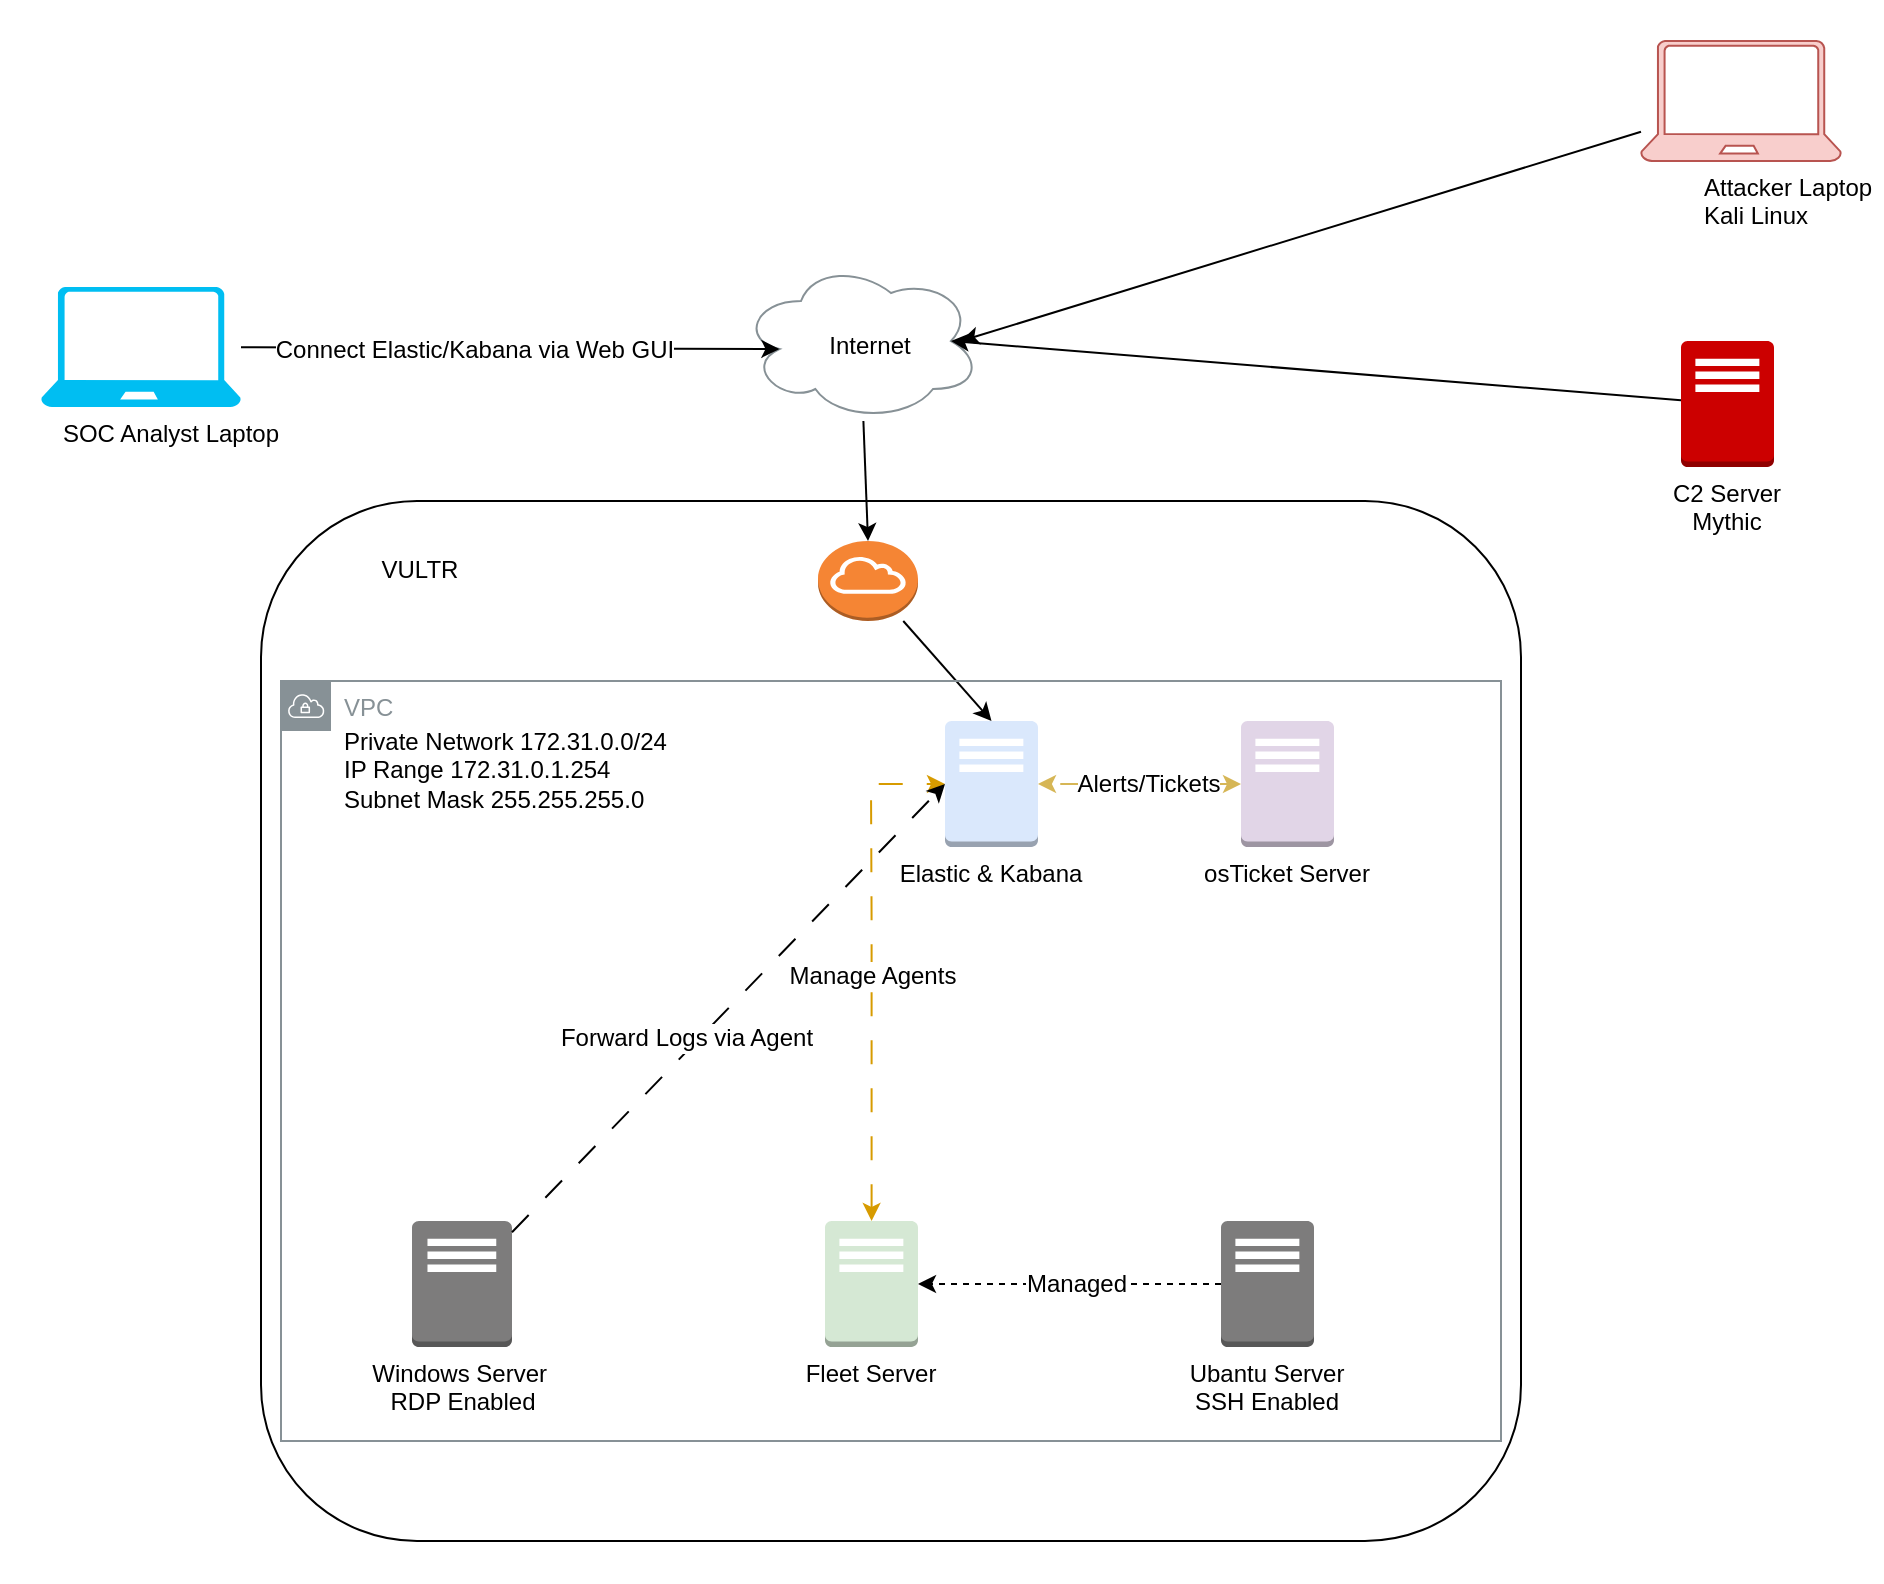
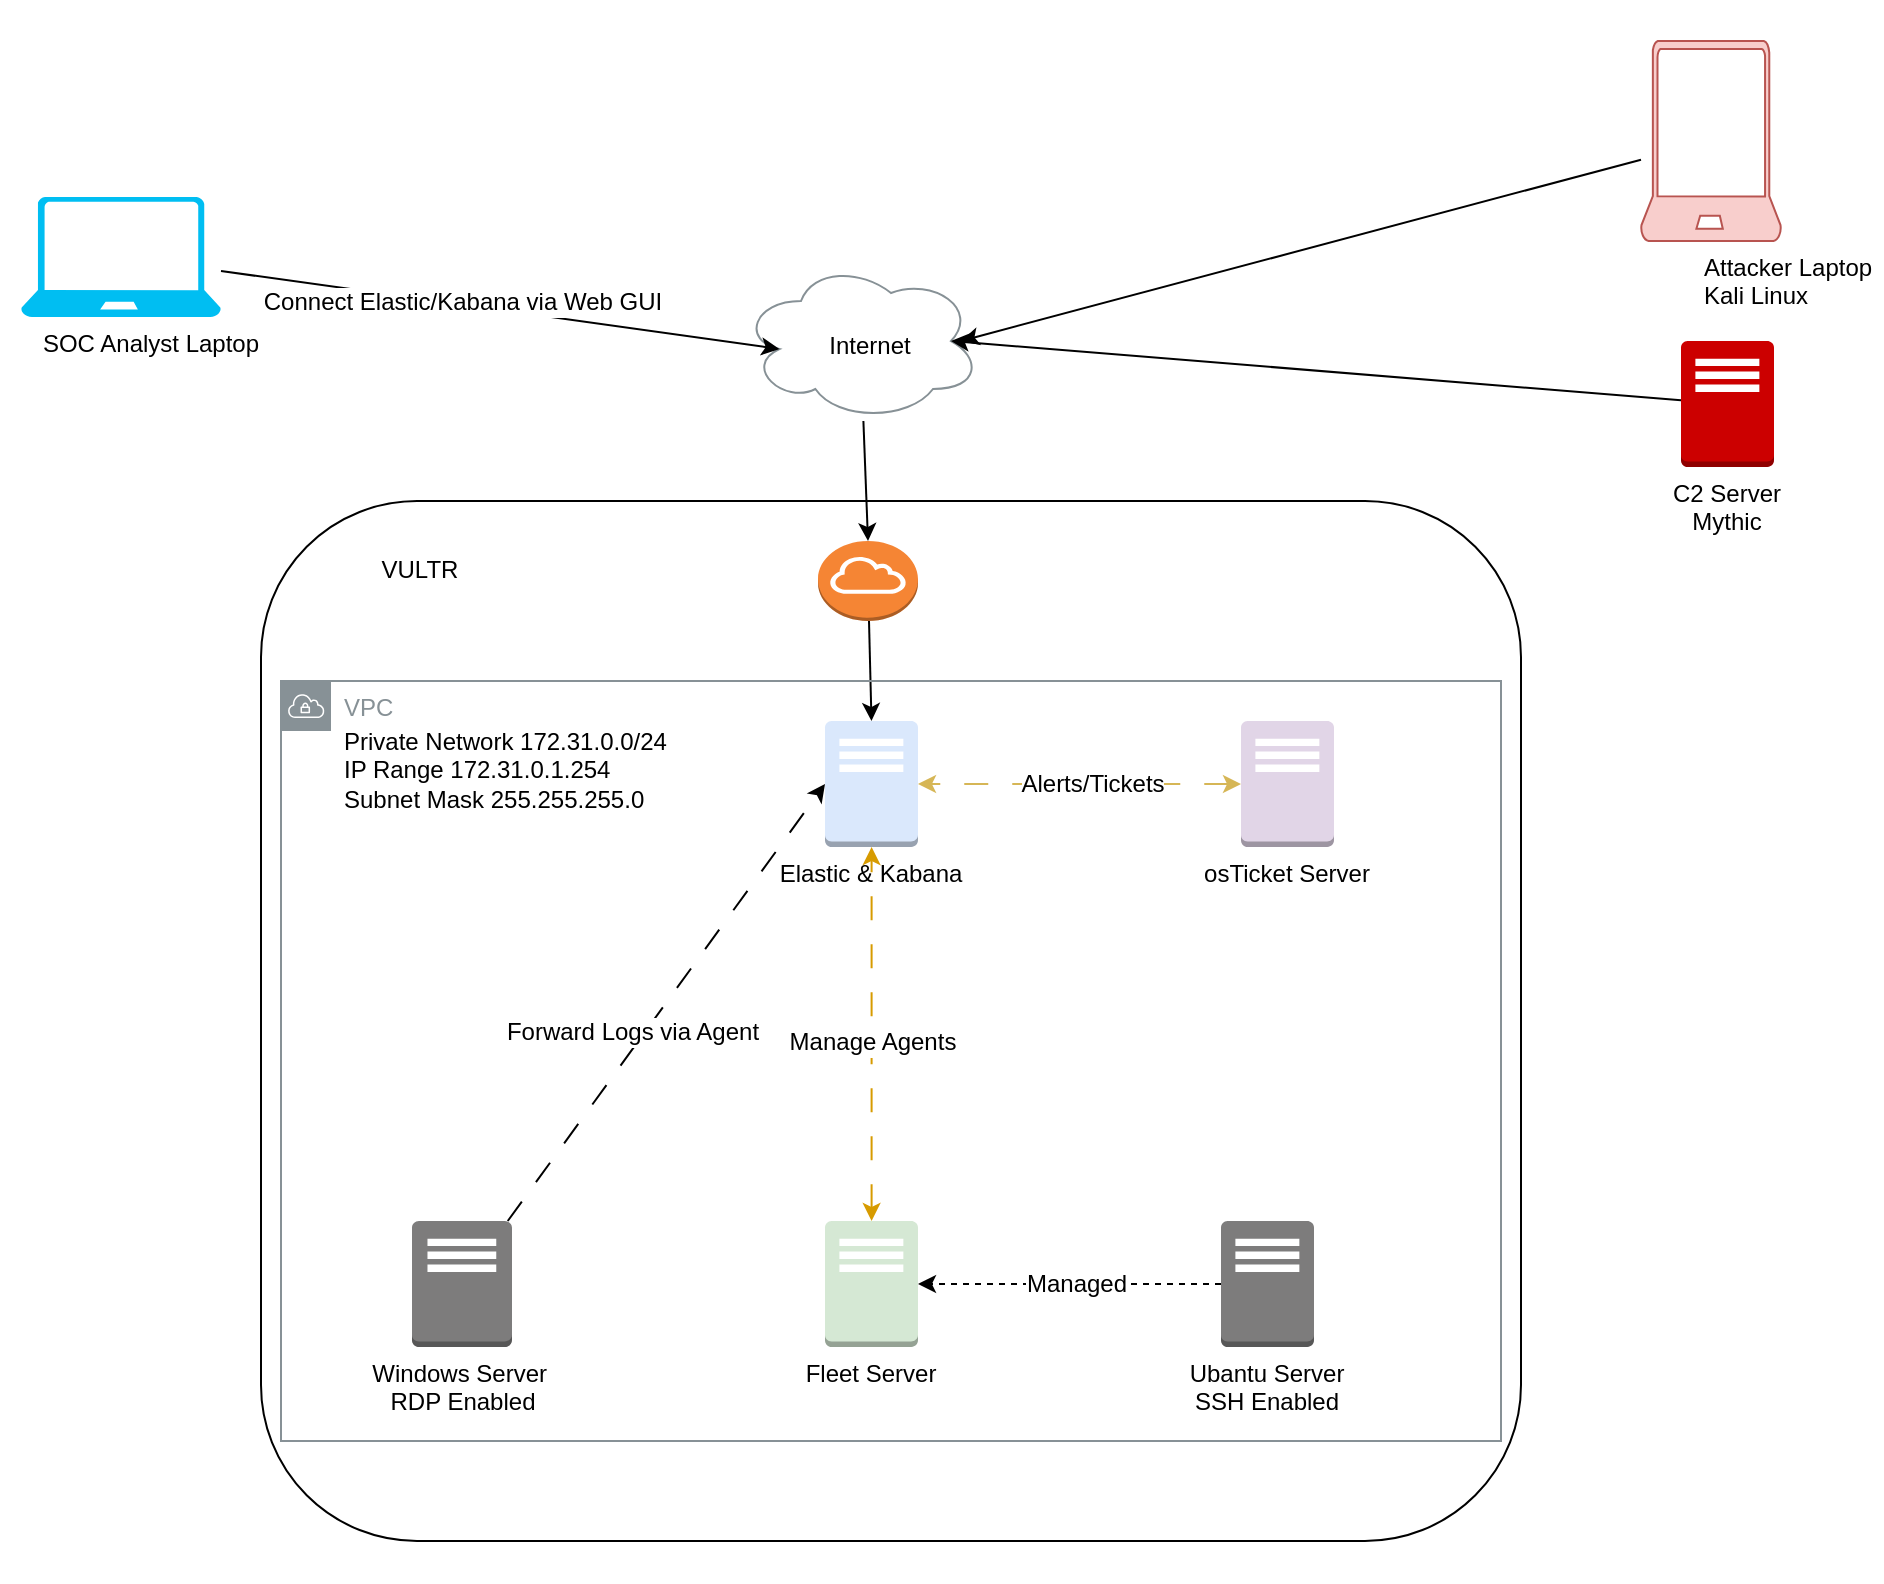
node "Attacker Laptop Kali Linux": size 200x120 -> 140x200
node "SOC Analyst Laptop": moved (141, 347) -> (121, 257)
node "Elastic & Kabana": moved (992, 784) -> (872, 784)
